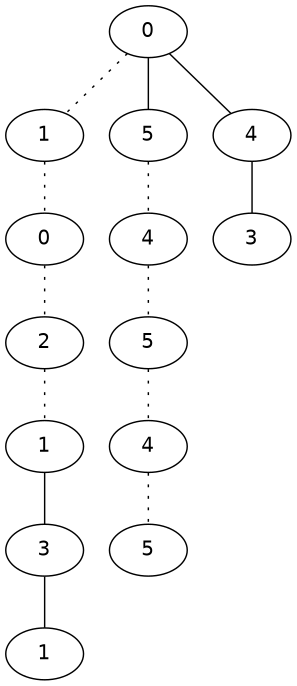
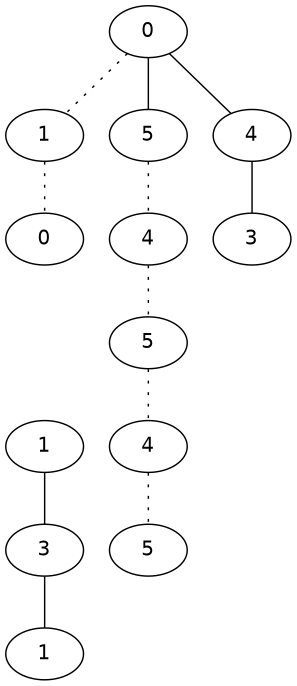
node "2": removed
